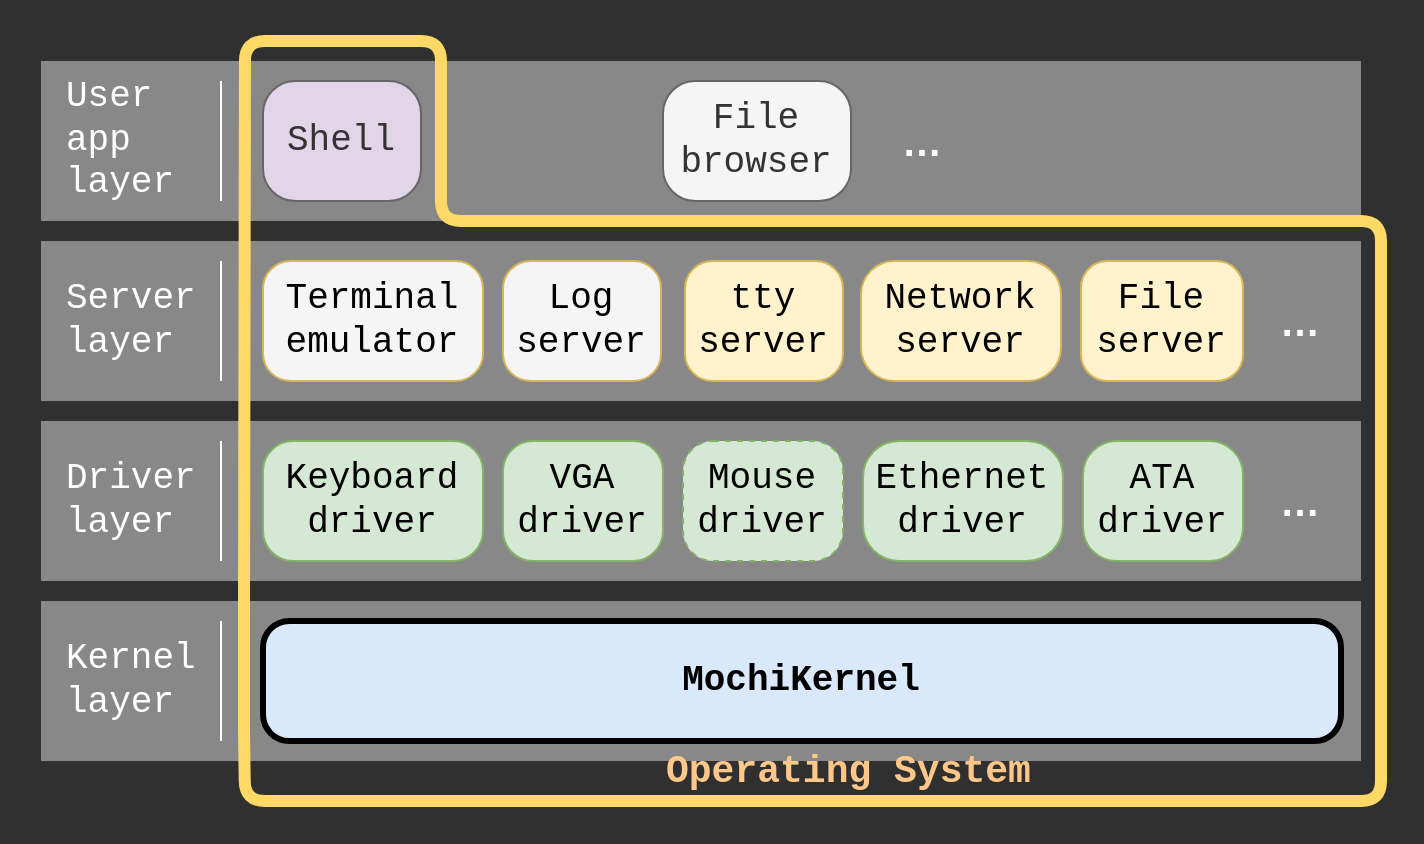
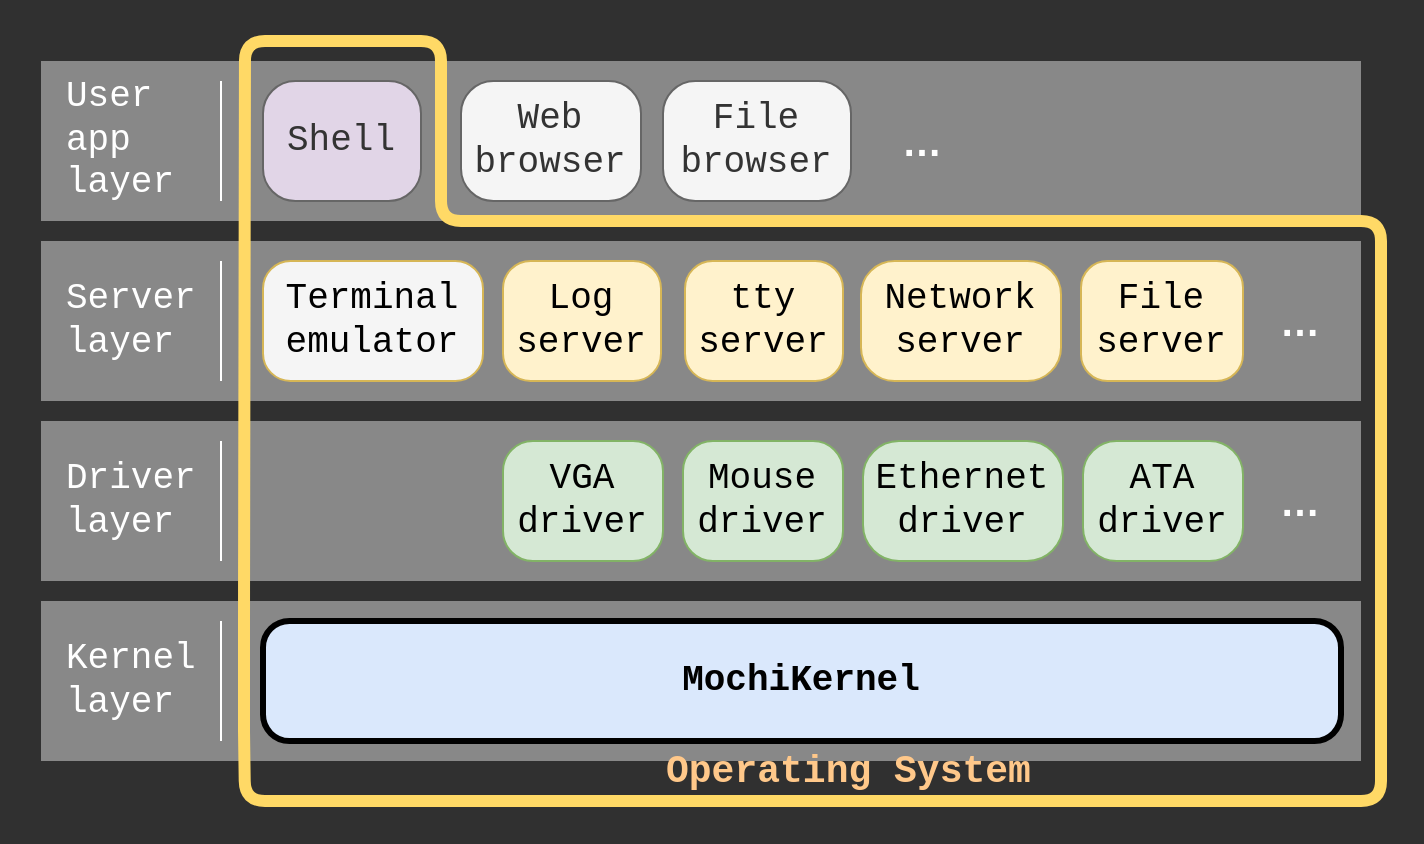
node "Web browser": added
node "Log server": fillcolor #f5f5f5 -> #fff2cc
node "Keyboard driver": removed
node "Mouse driver": style dashed -> solid
